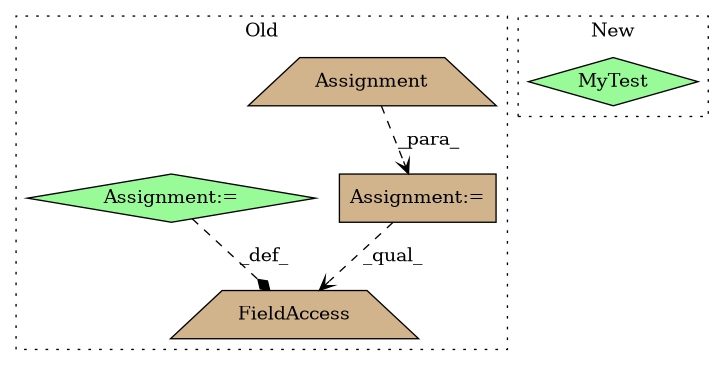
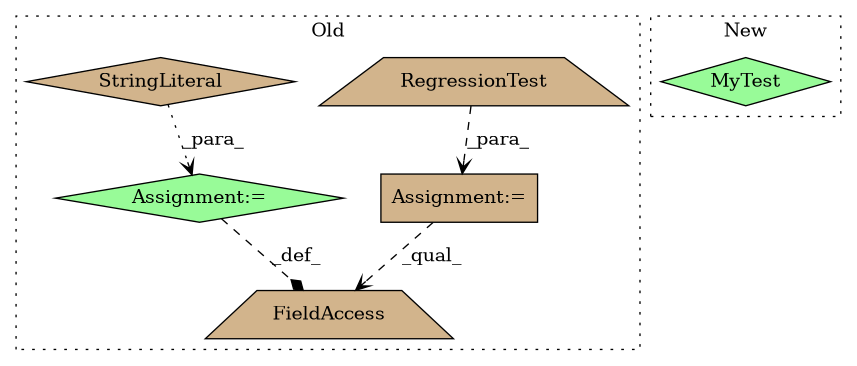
node "StringLiteral": added
node "Assignment": label "Assignment" -> "RegressionTest"
